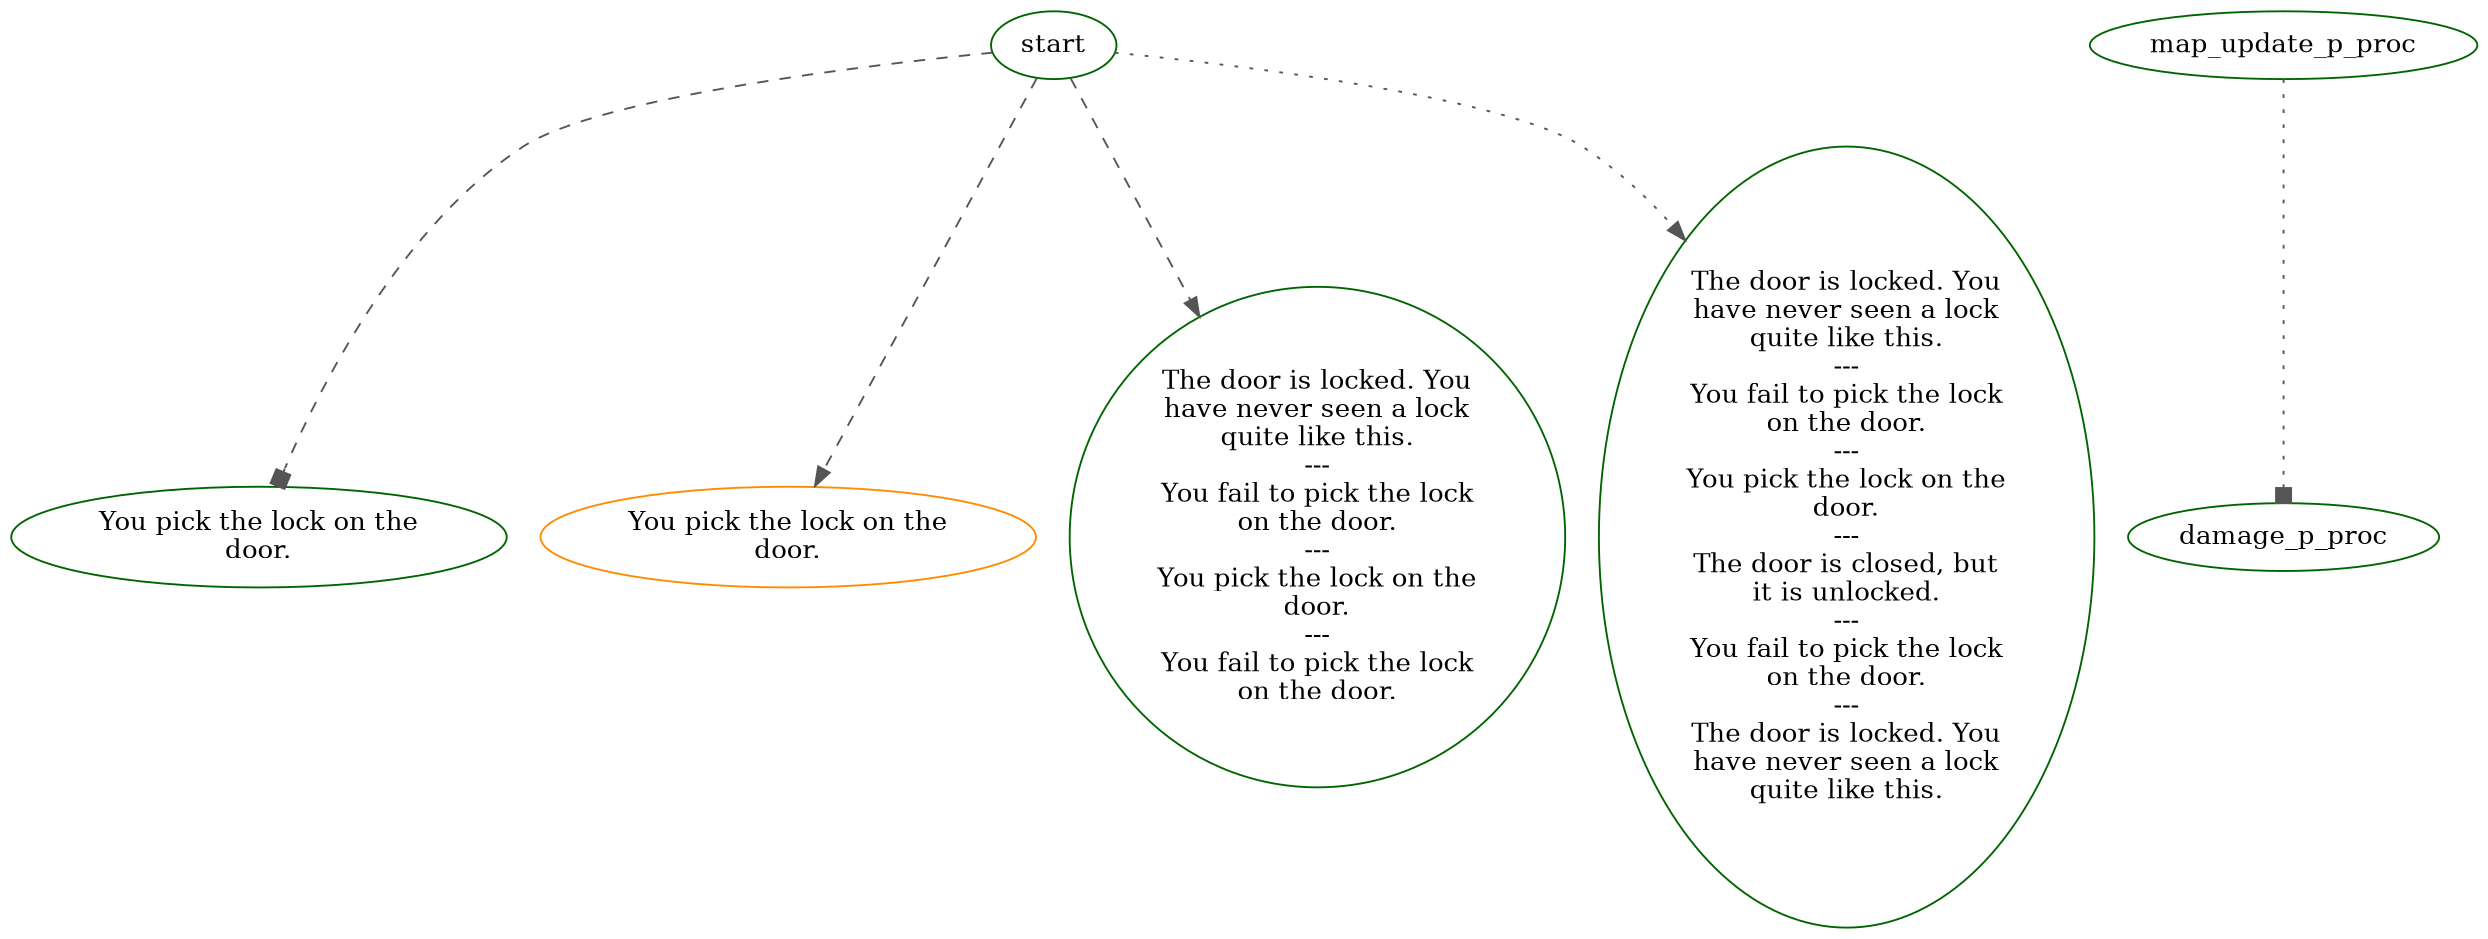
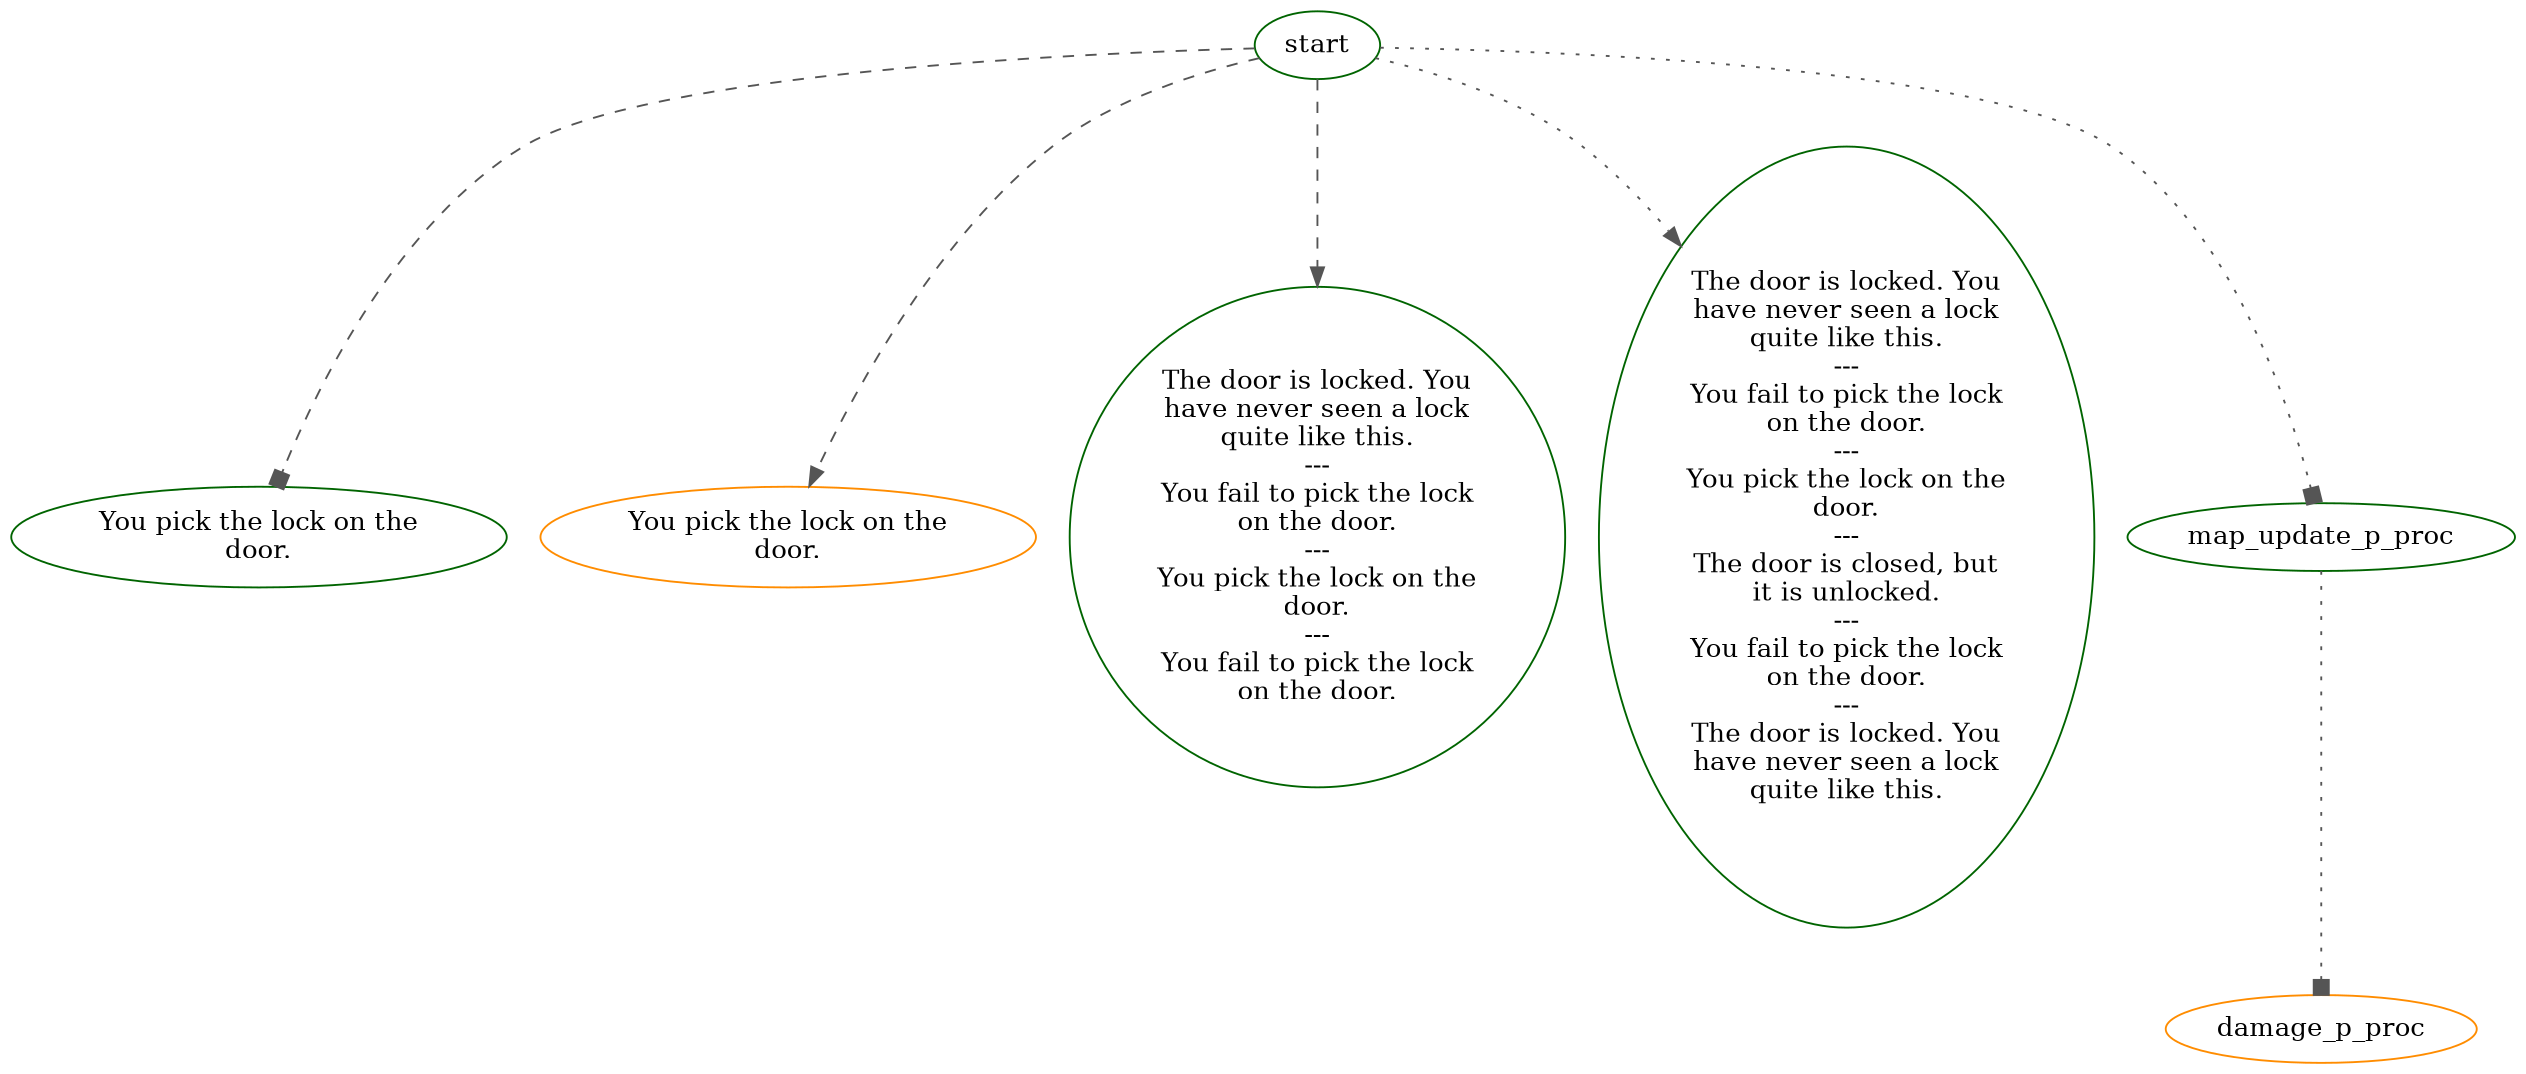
edge "start" -> "map_update_p_proc": added
node "damage_p_proc": color darkgreen -> darkorange
